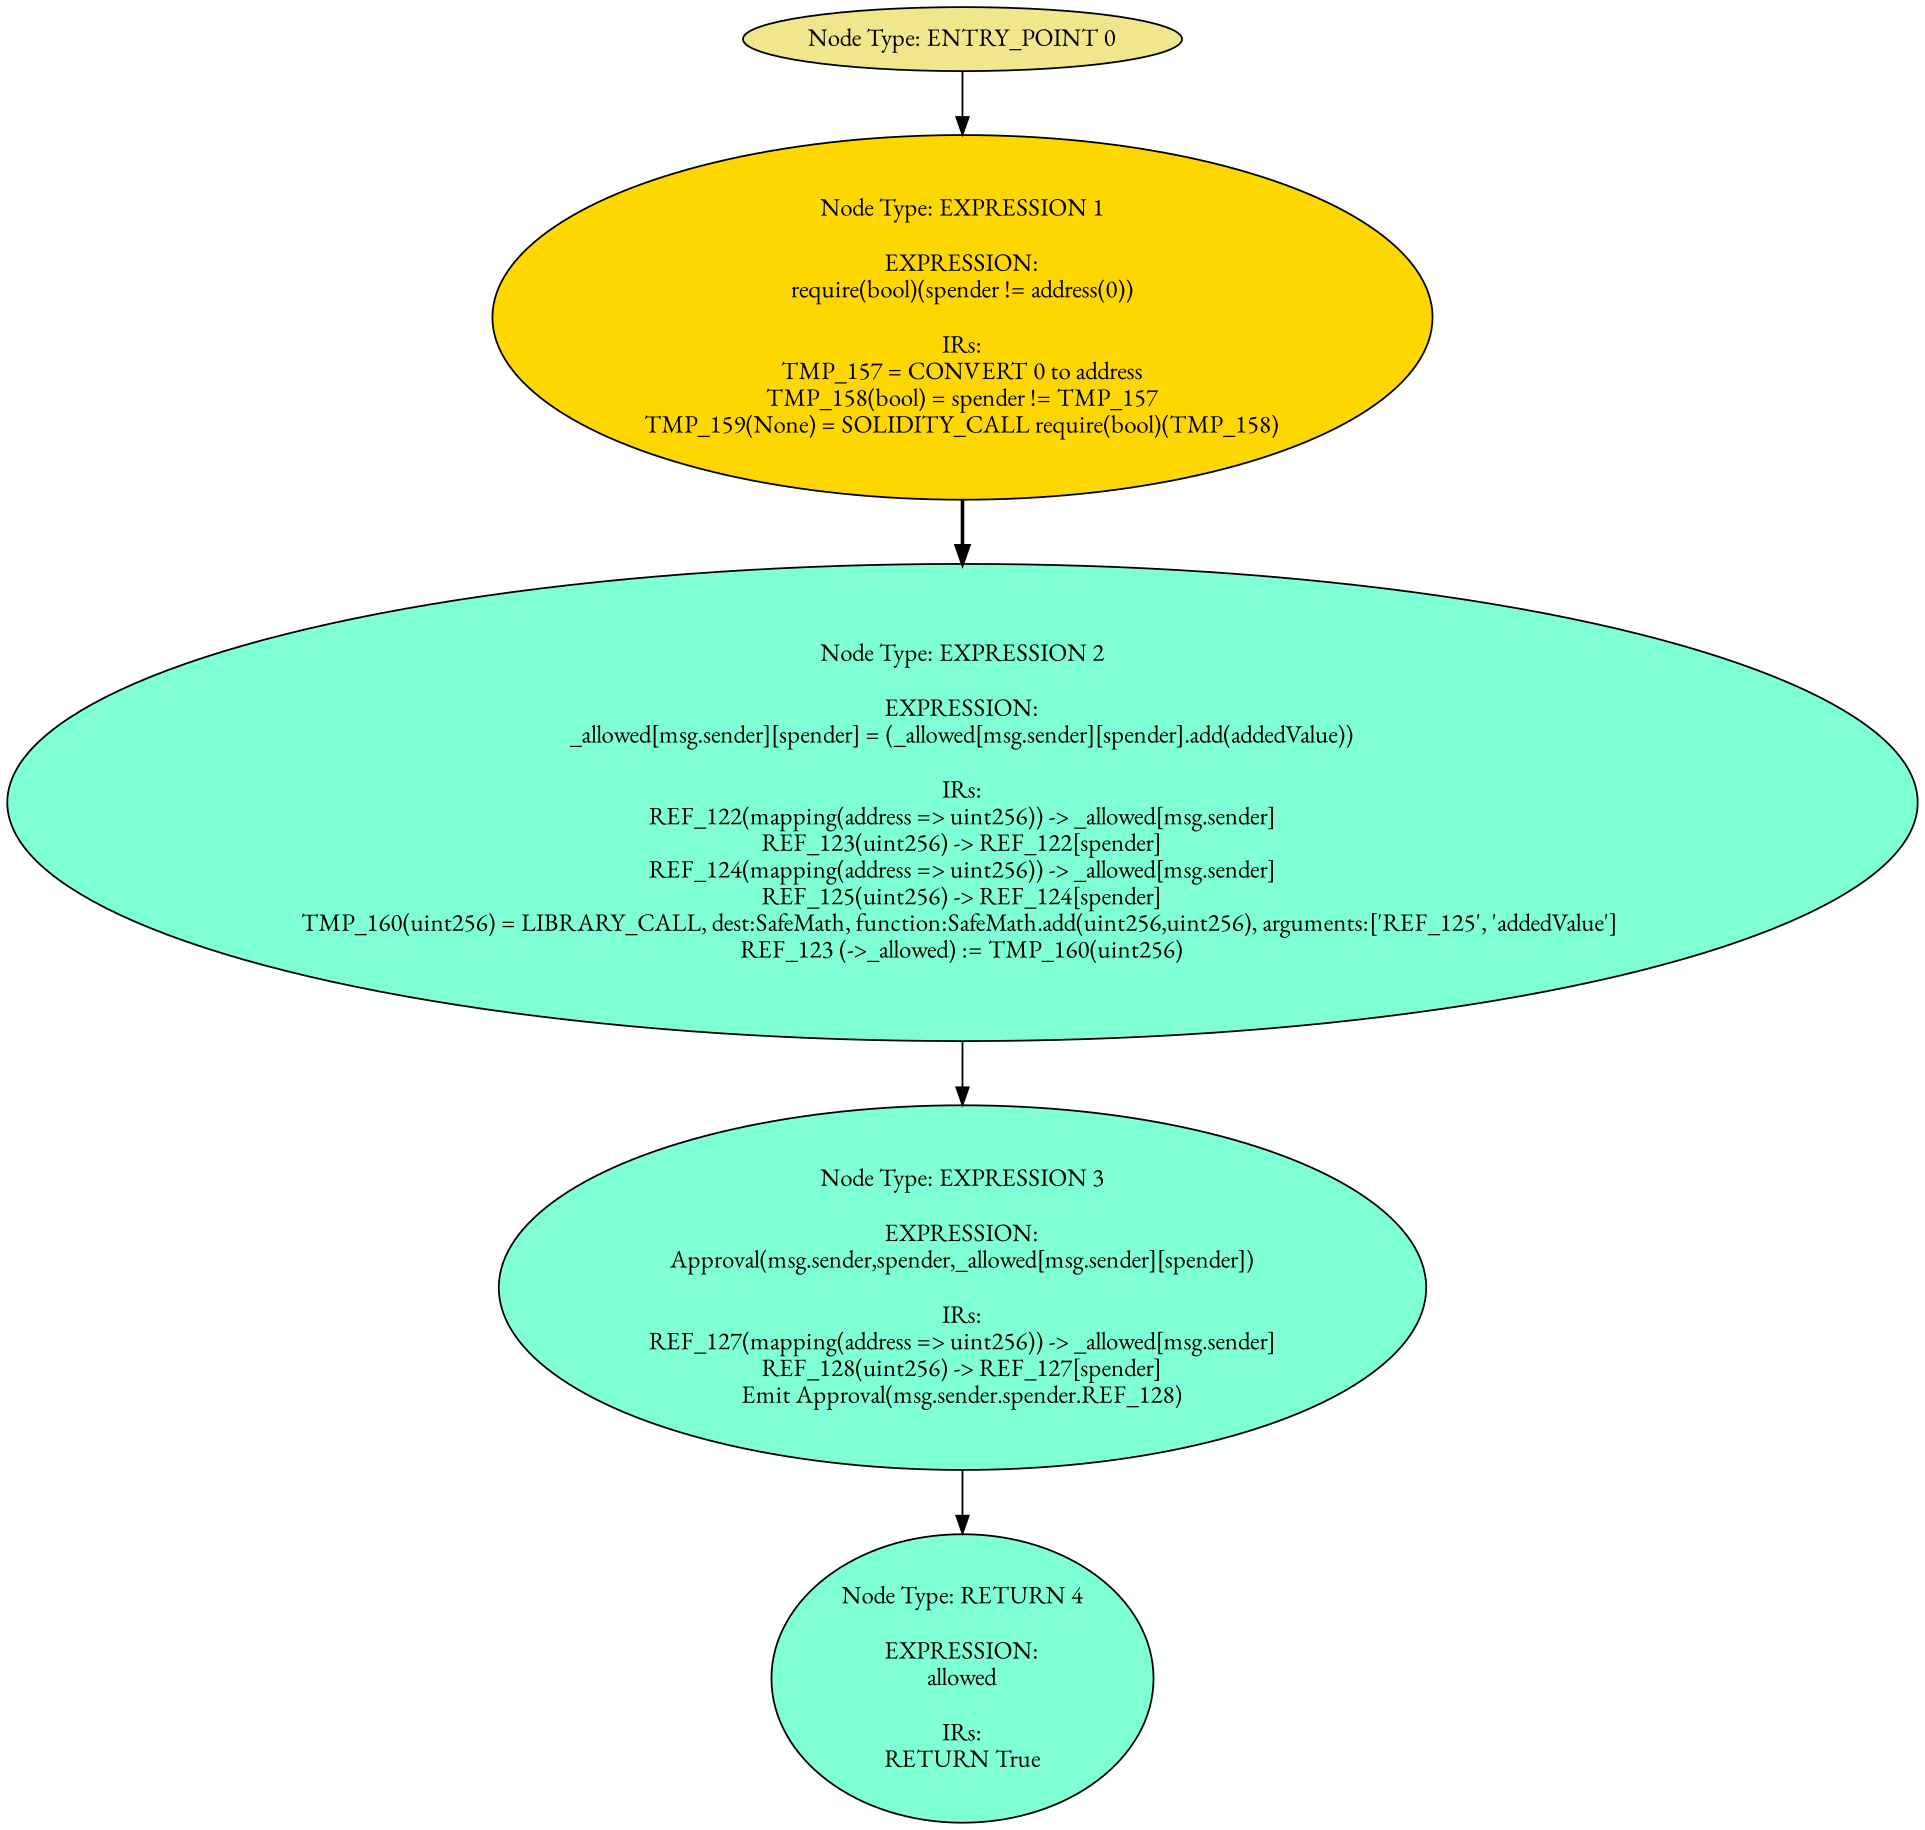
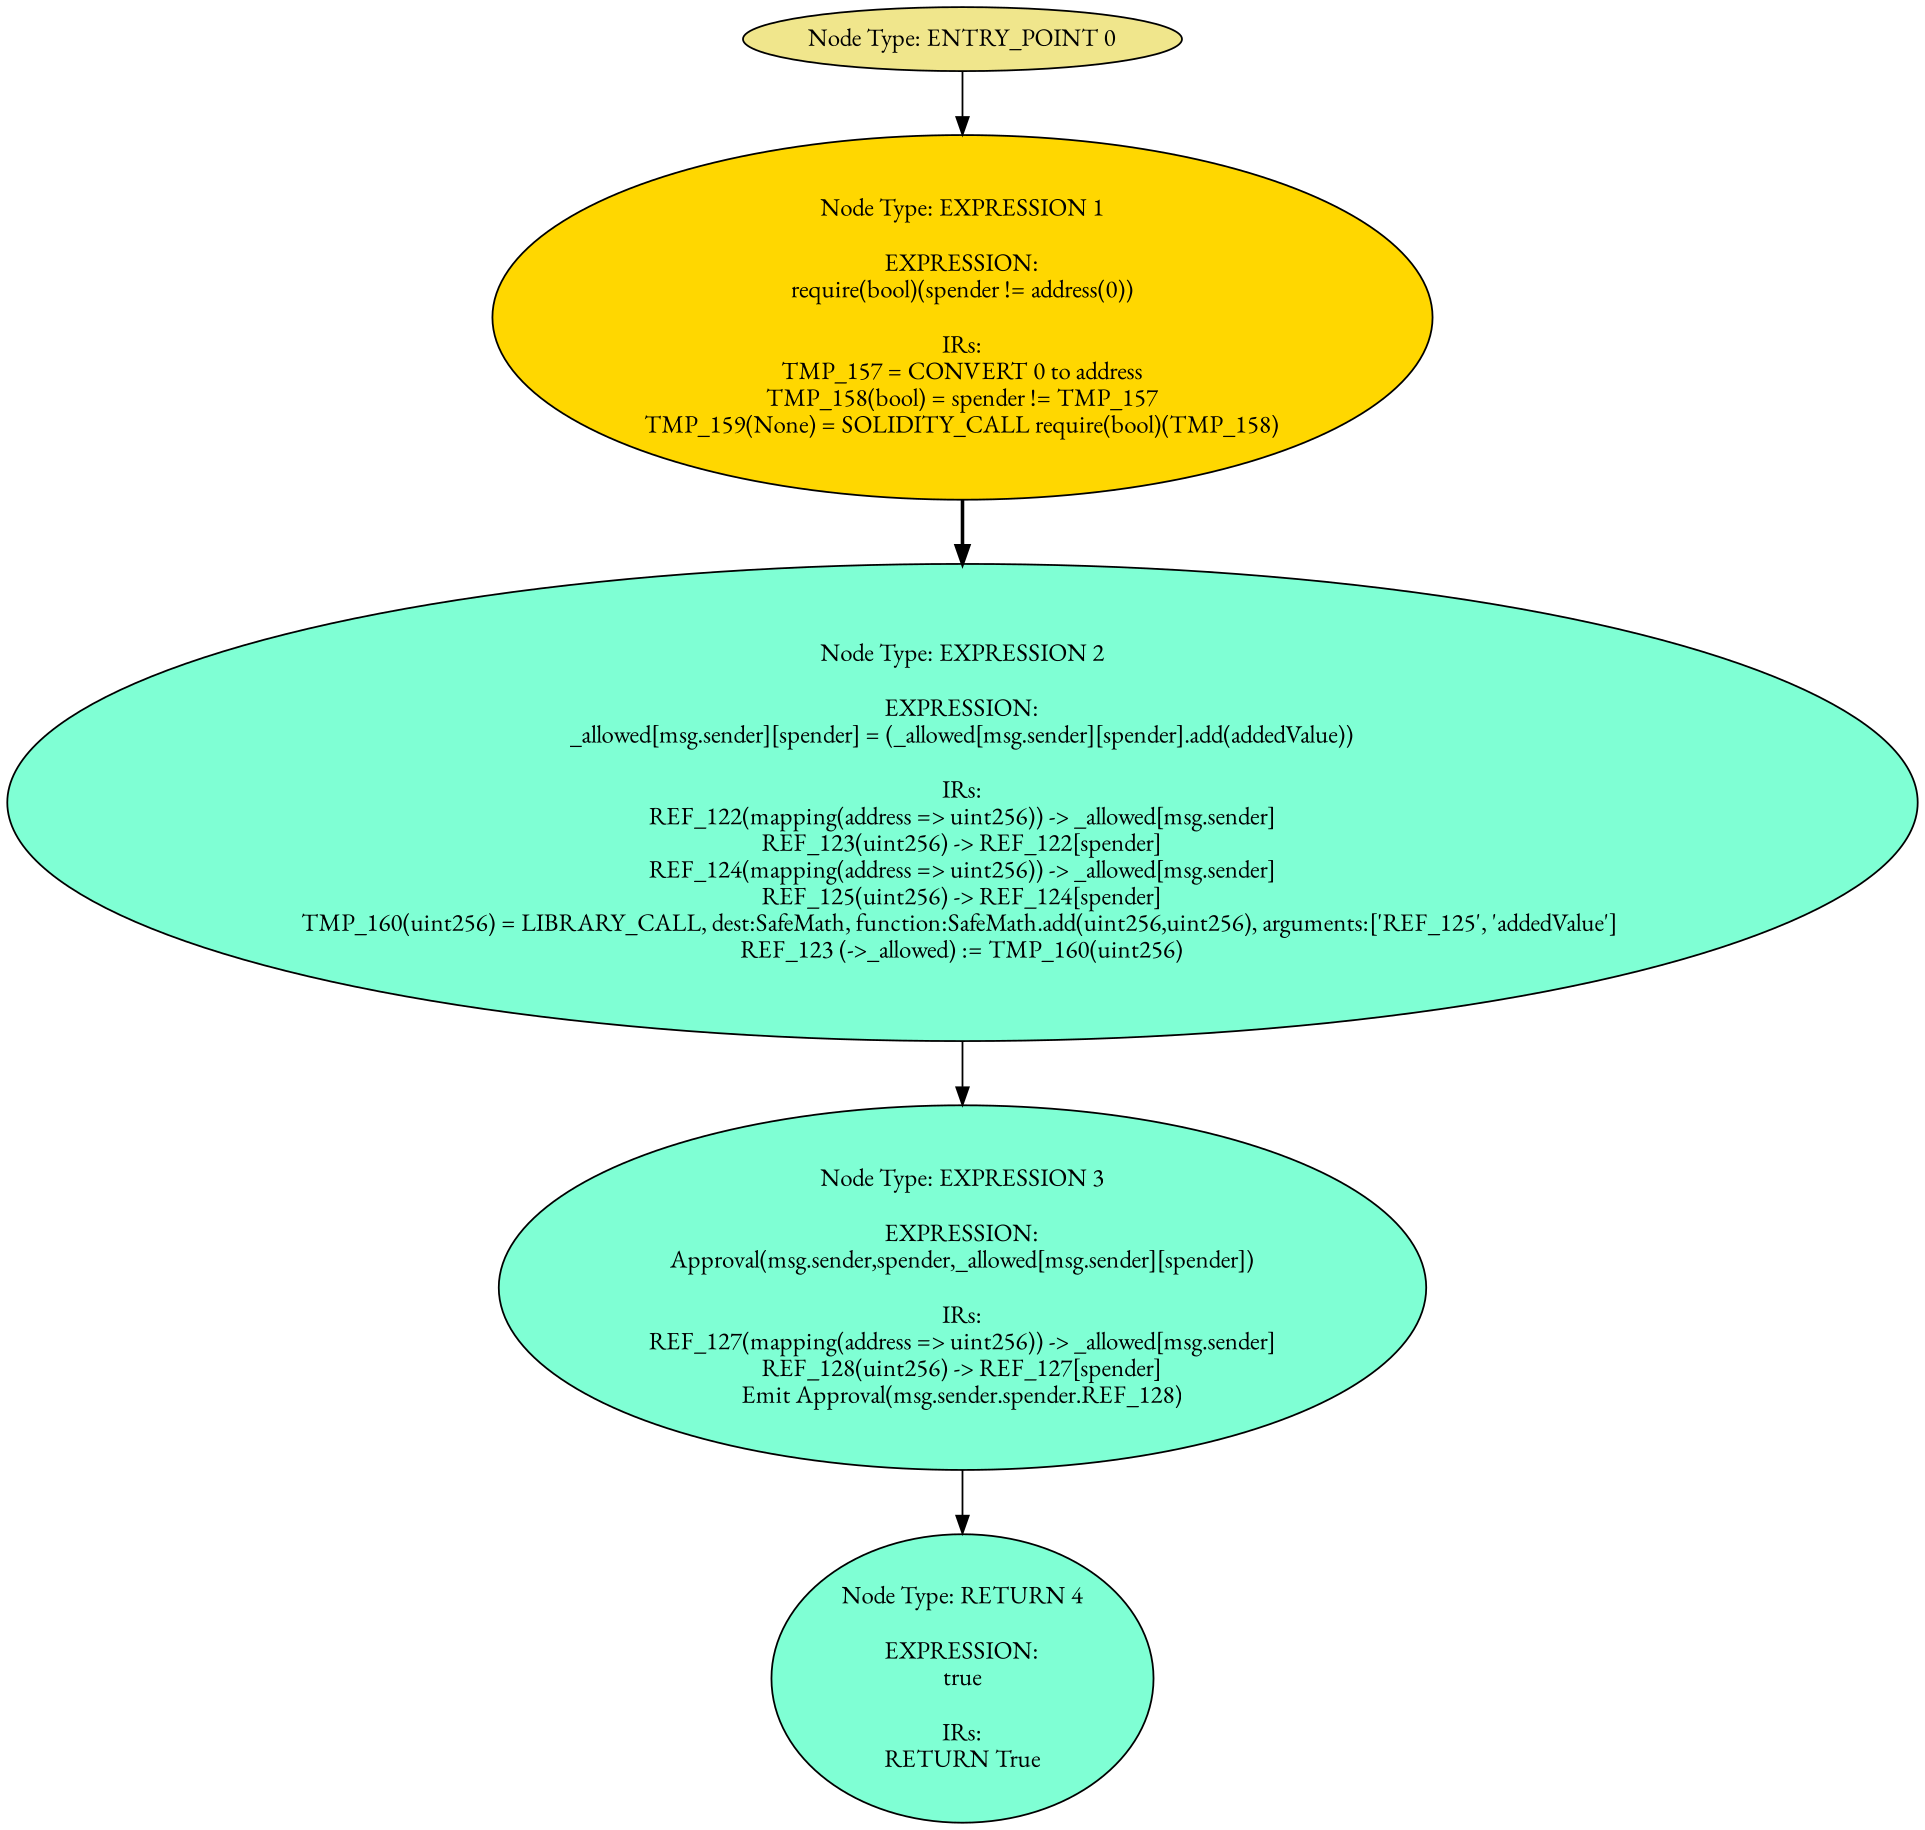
node "Node Type: RETURN 4 EXPRESSION: allowed IRs: RETURN True": label "Node Type: RETURN 4 EXPRESSION: allowed IRs: RETURN True" -> "Node Type: RETURN 4 EXPRESSION: true IRs: RETURN True"
